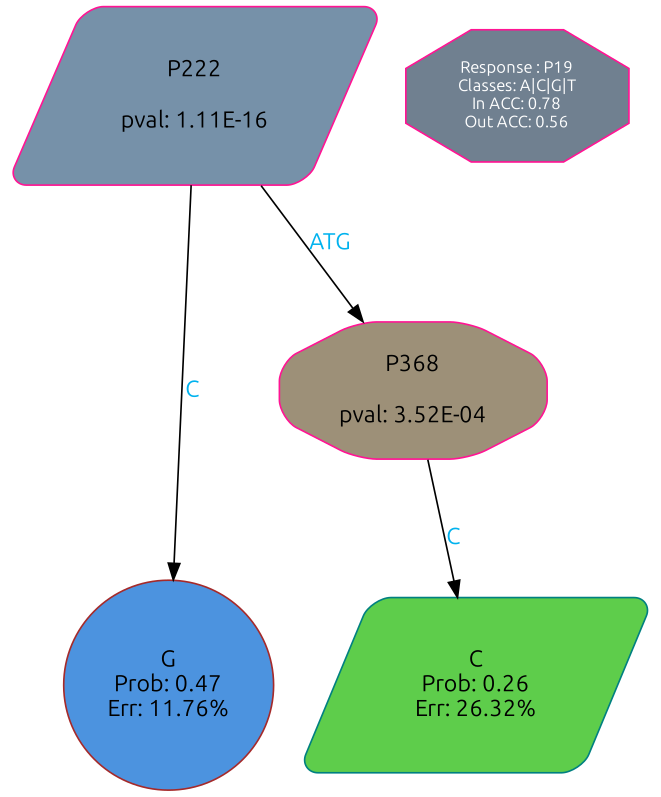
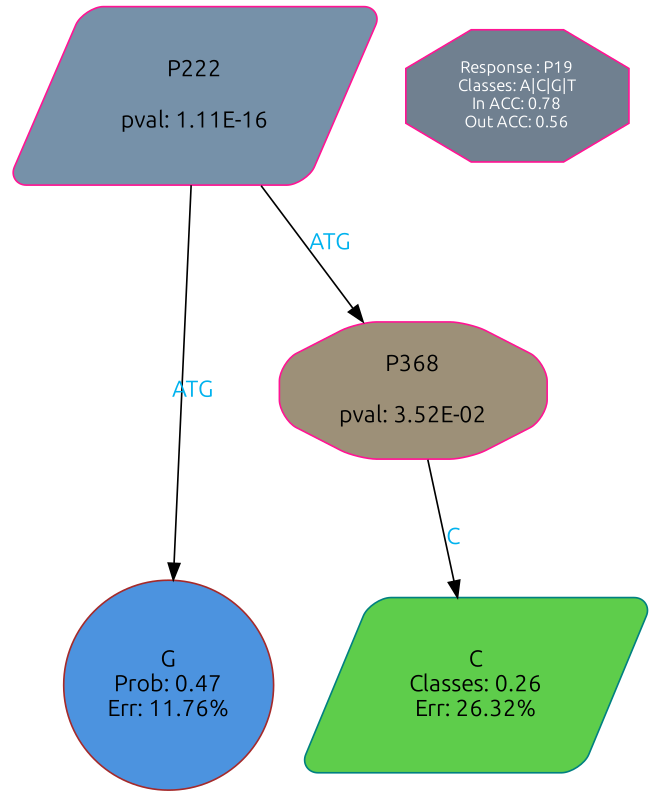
edge "P222 pval: 1.11E-16" -> "G Prob: 0.47 Err: 11.76%": label "C" -> "ATG"
node "P368 pval: 3.52E-04": label "P368 pval: 3.52E-04" -> "P368 pval: 3.52E-02"
node "C Prob: 0.26 Err: 26.32%": label "C Prob: 0.26 Err: 26.32%" -> "C Classes: 0.26 Err: 26.32%"
